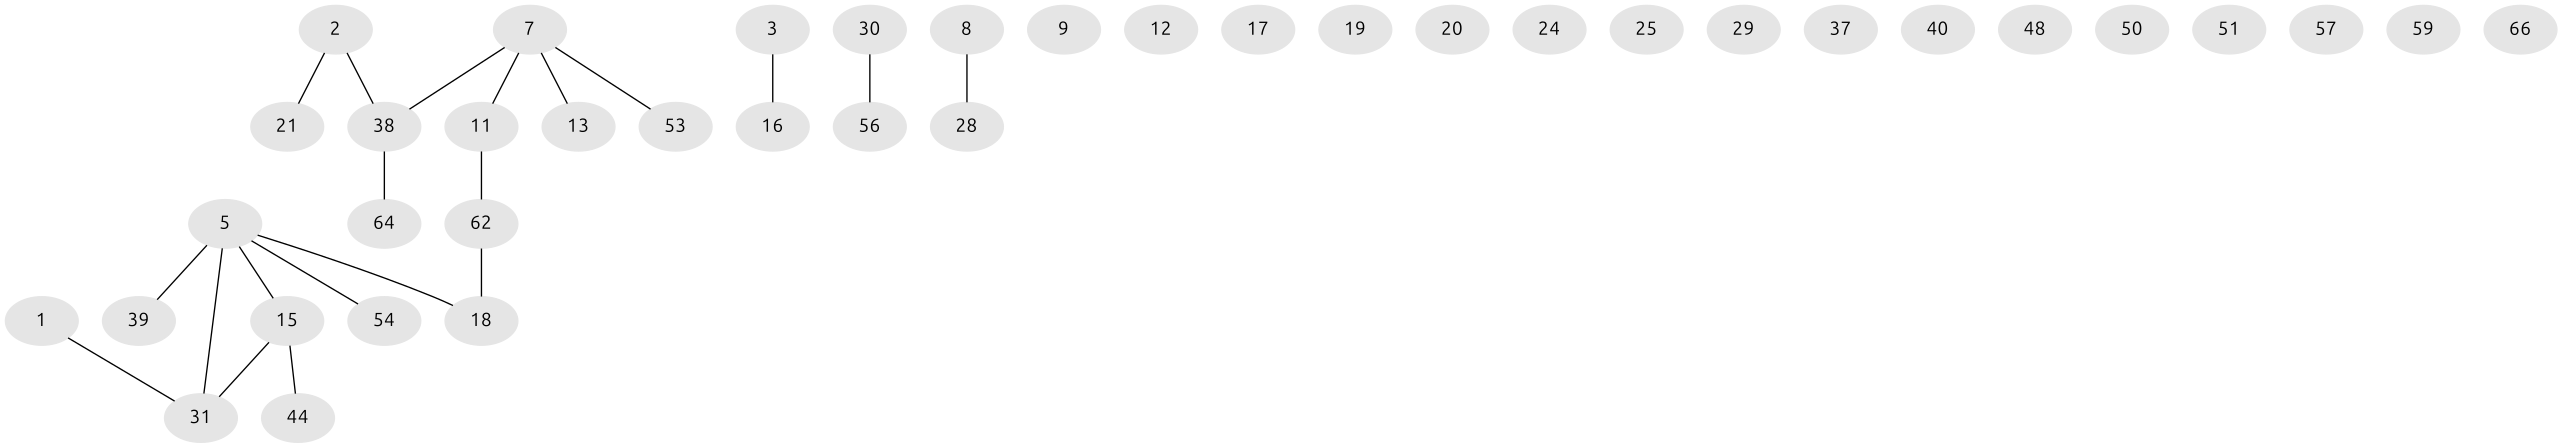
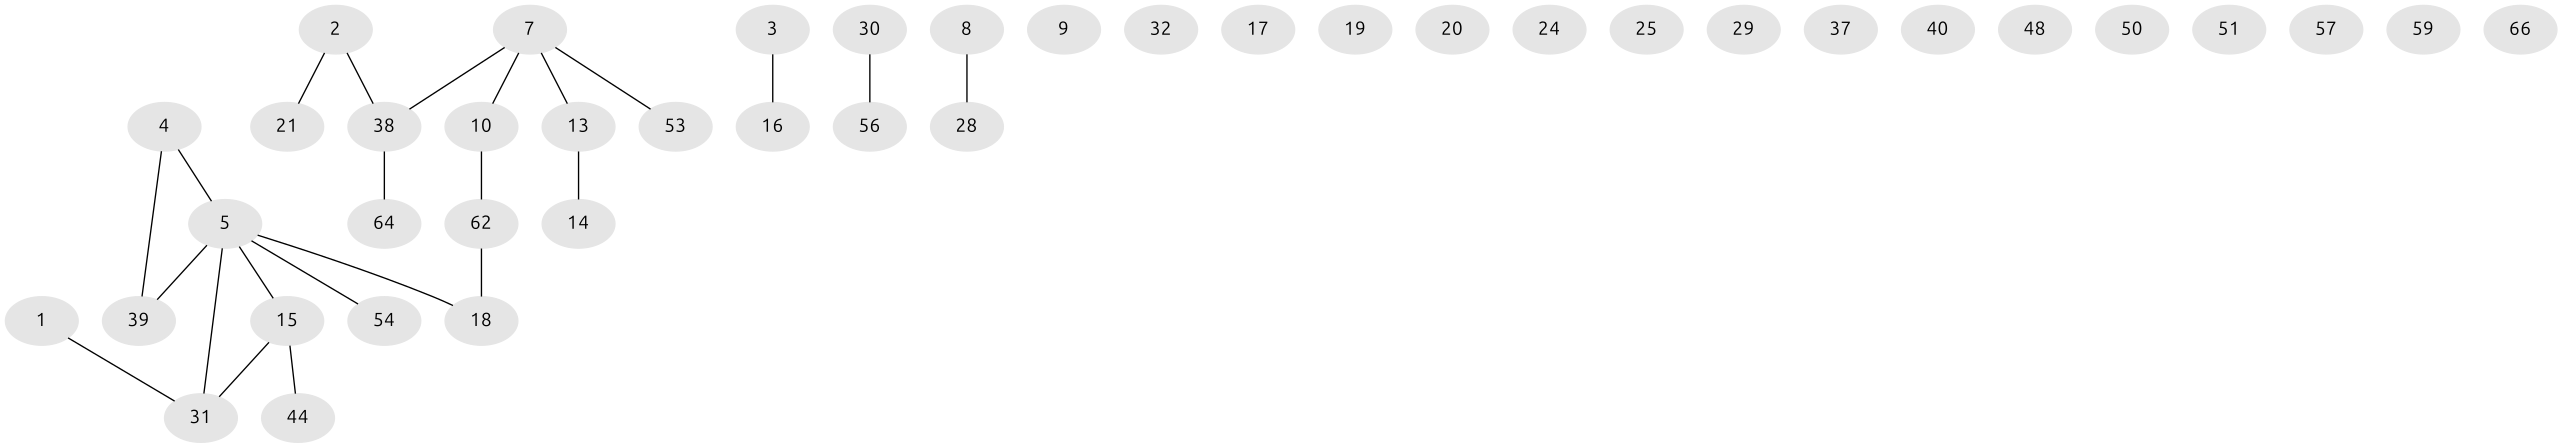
node "12": label "12" -> "32"
node "4": added
node "11": label "11" -> "10"
node "14": added
